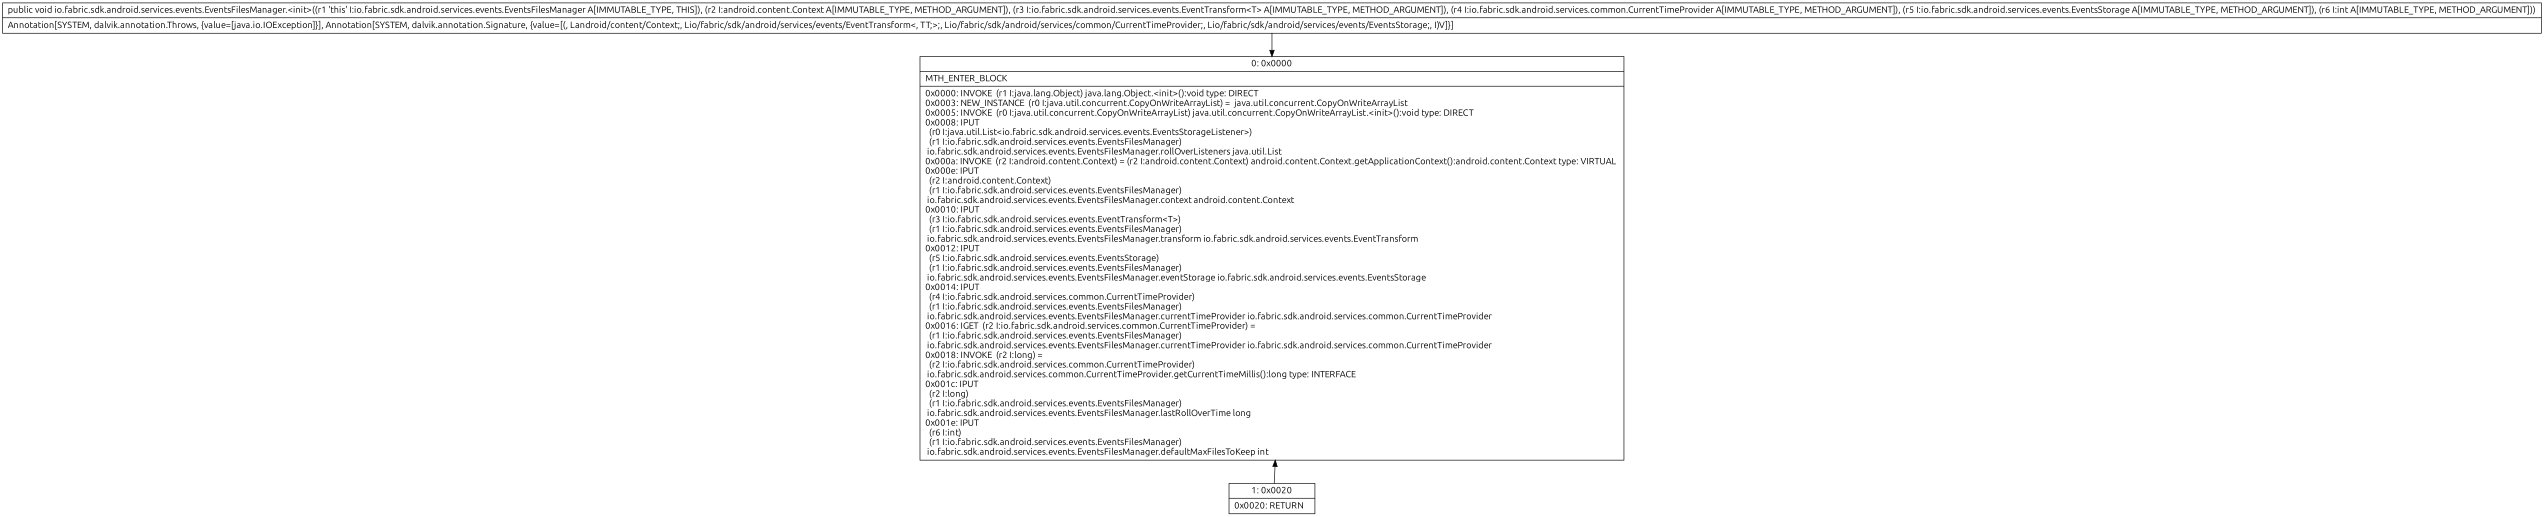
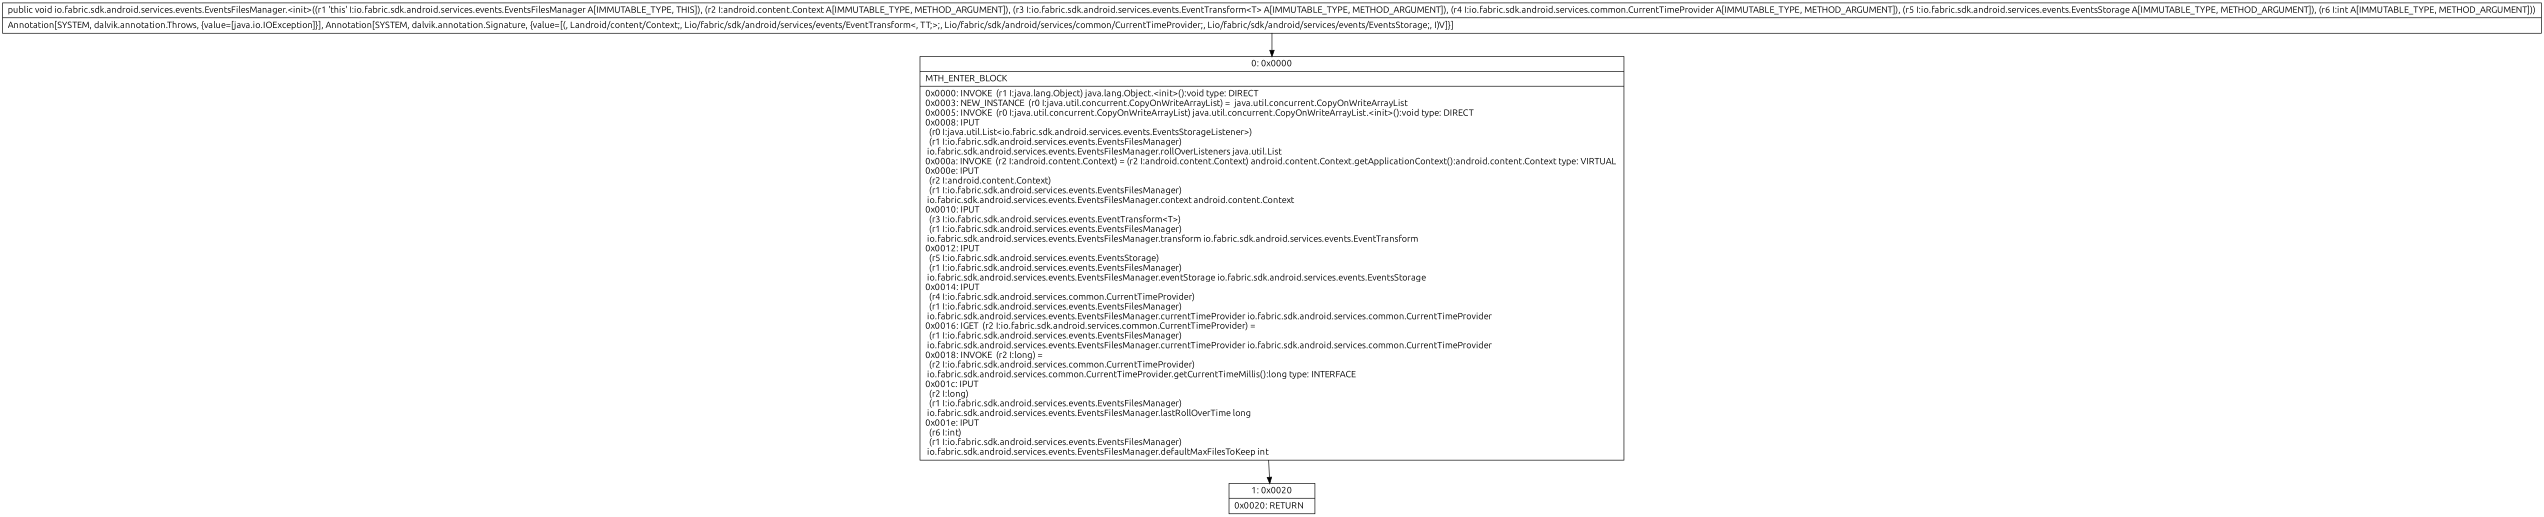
edge "1: 0x0020" -> "0: 0x0000": reversed
